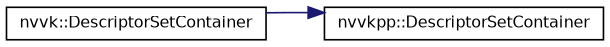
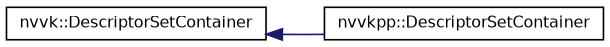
edge "nvvk::DescriptorSetContainer" -> "nvvkpp::DescriptorSetContainer": reversed
